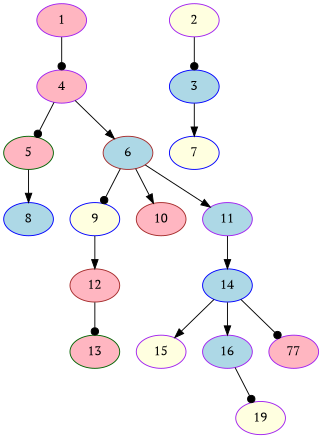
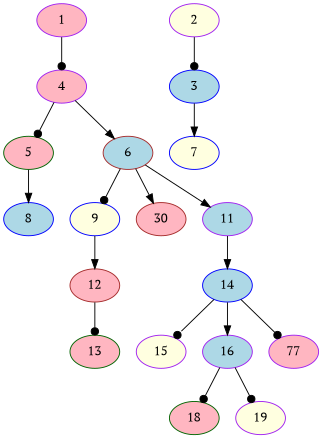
node "10": label "10" -> "30"
edge "14" -> "15": arrowhead normal -> dot
node "18": added
